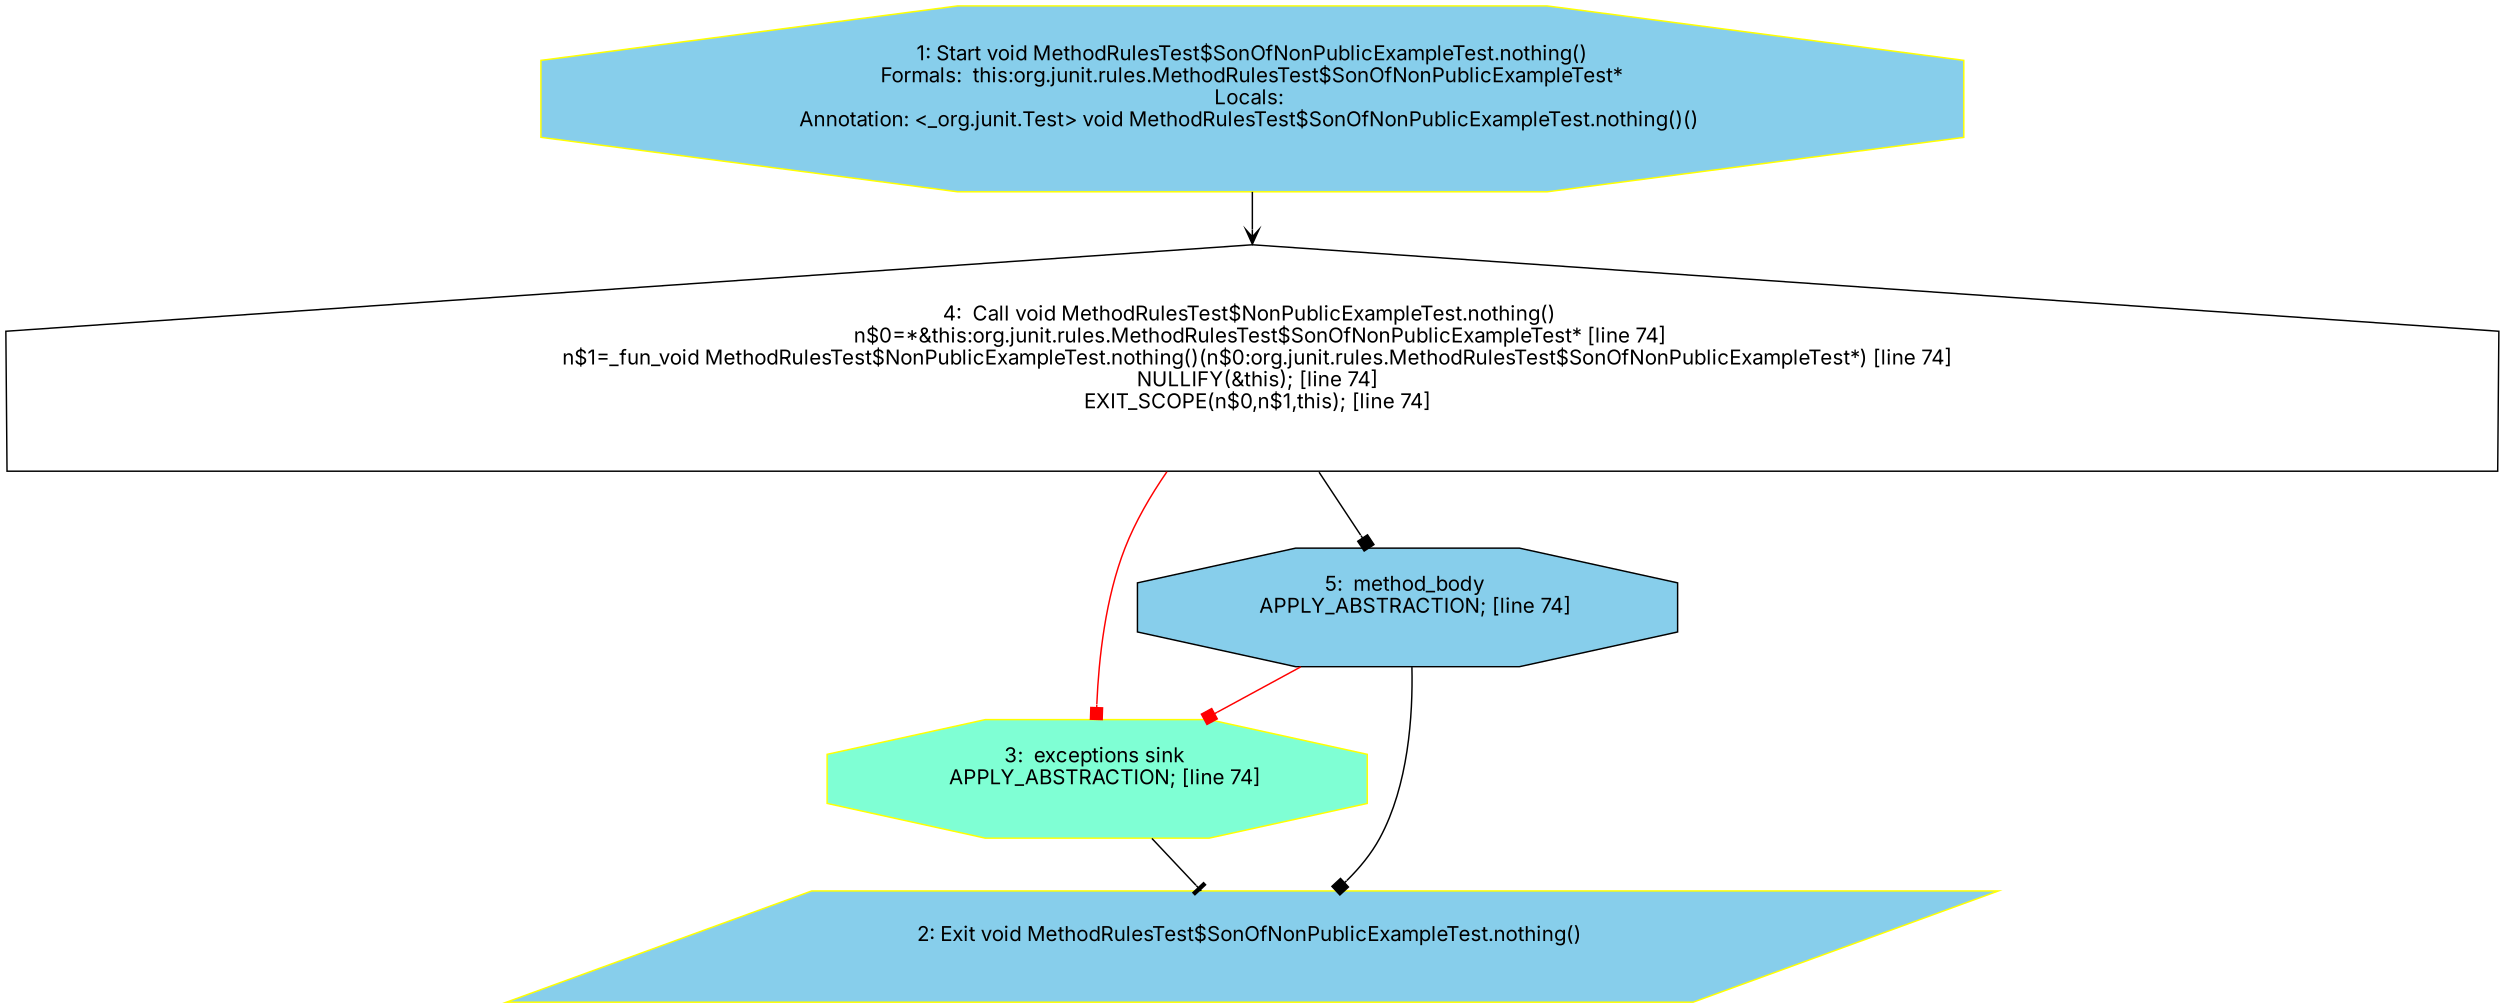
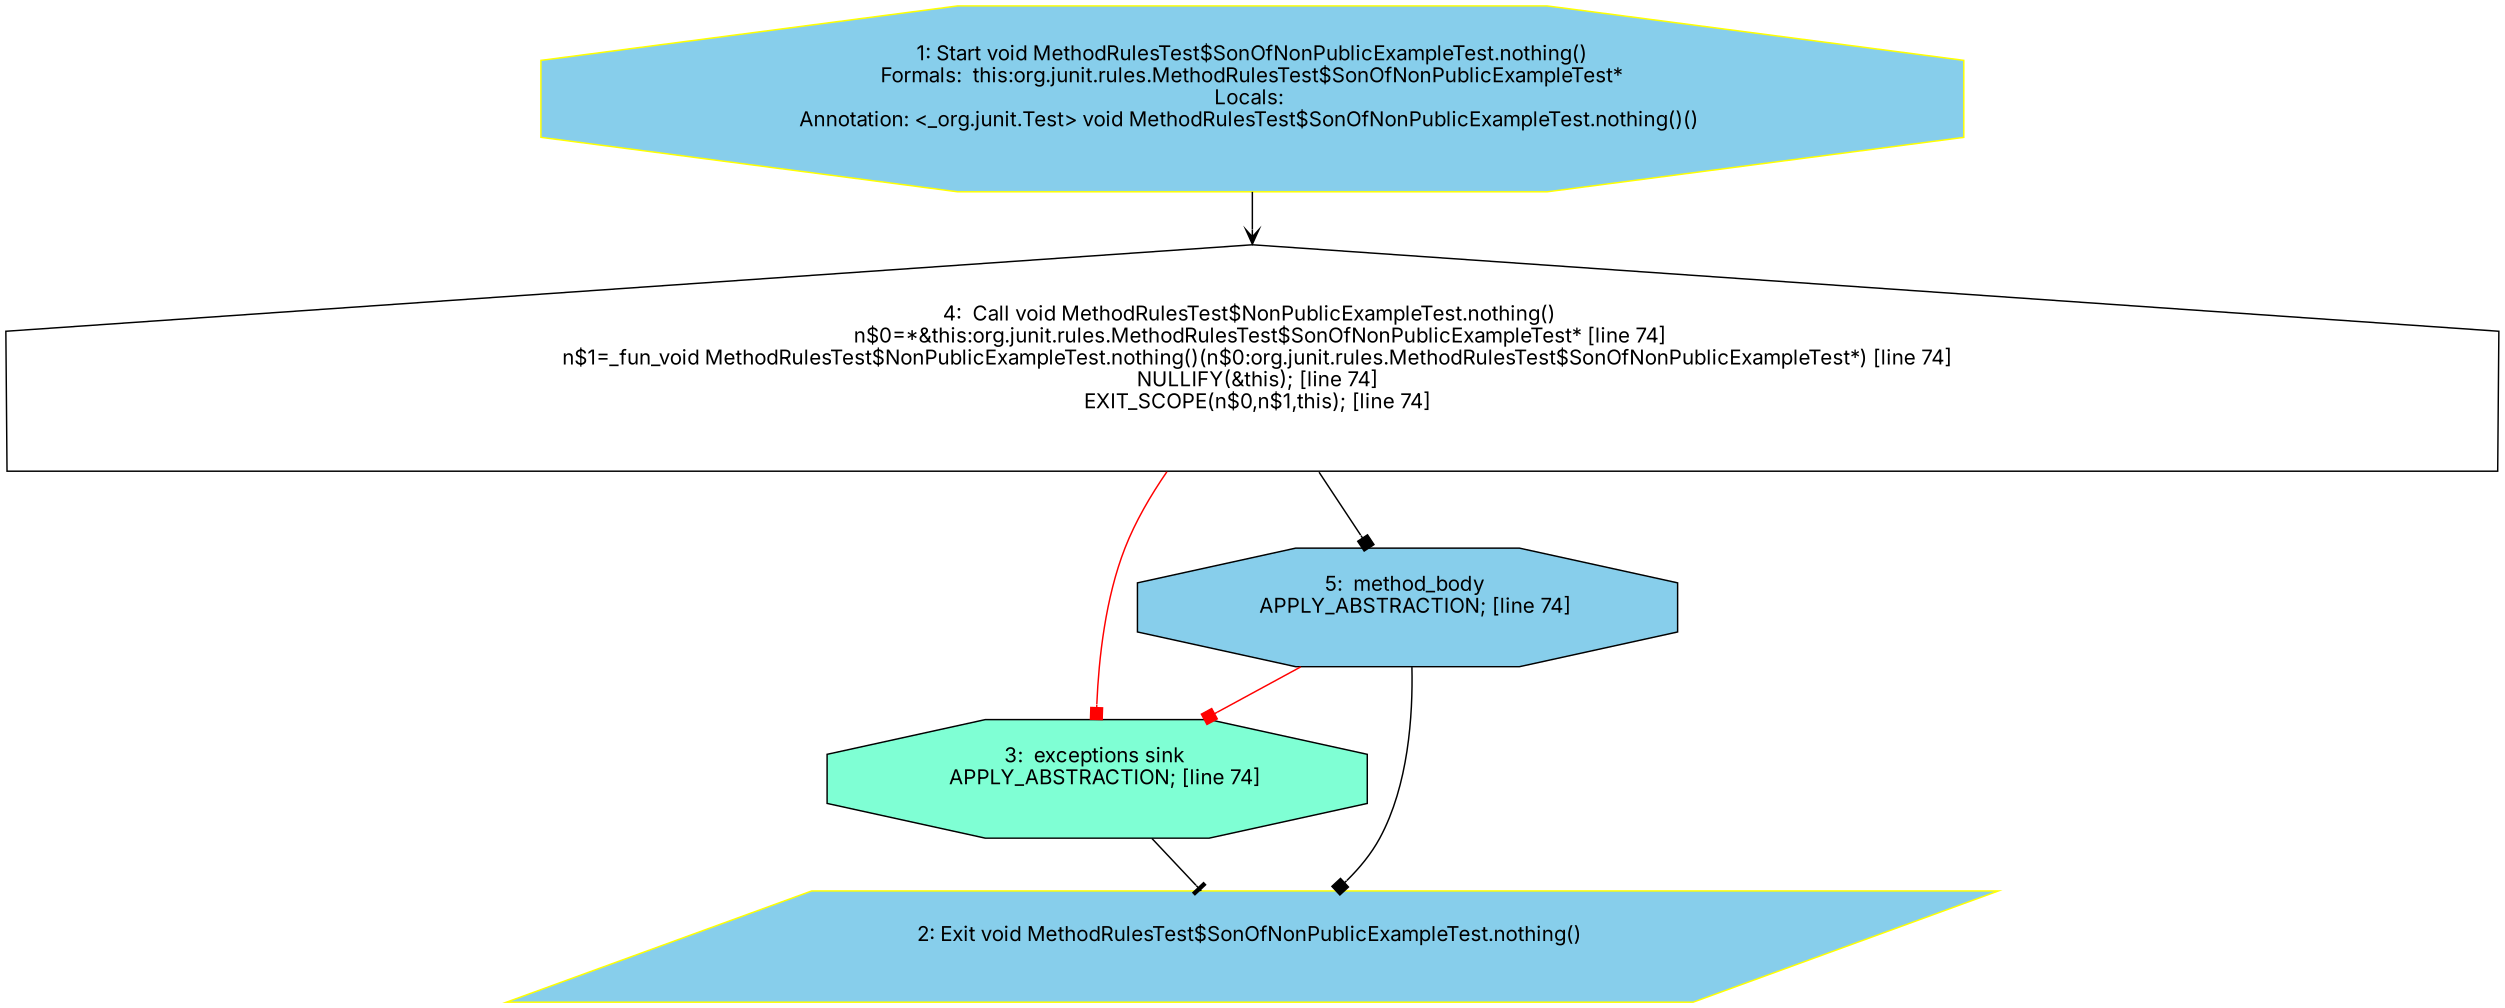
node "3:  exceptions sink APPLY_ABSTRACTION; [line 74]": color yellow -> black
